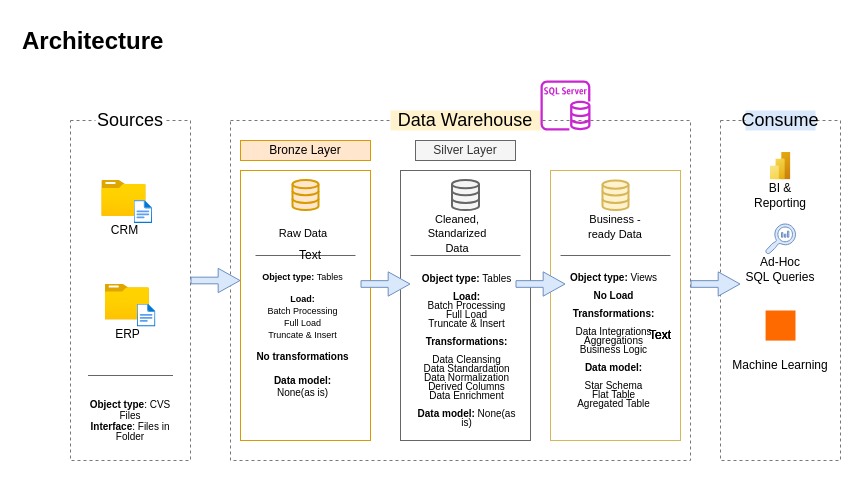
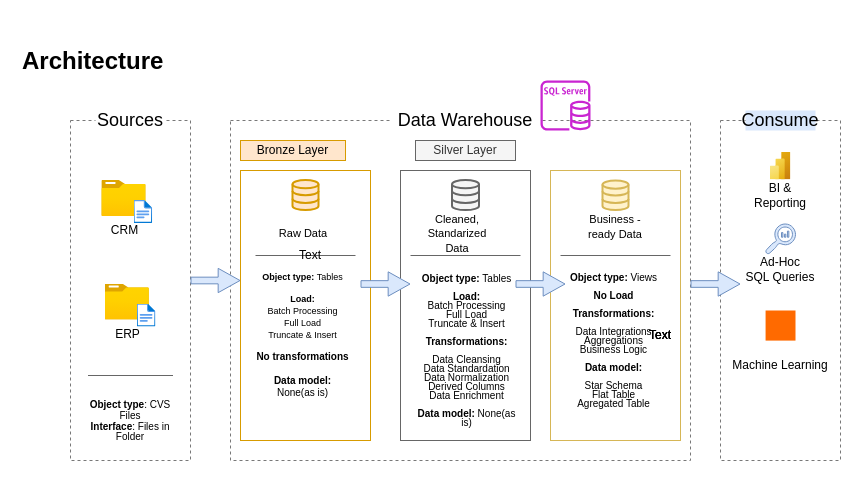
node "Architecture": moved (111, 41) -> (111, 61)
node "Data Warehouse": fillcolor #fff2cc -> #ffffff
node "Bronze Layer": size 130x20 -> 105x20
